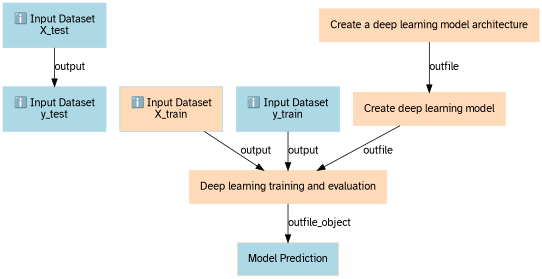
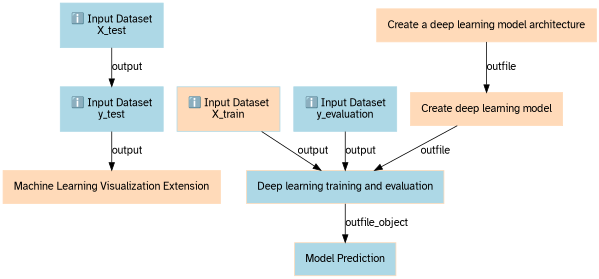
node "ℹ️ Input Dataset y_train": label "ℹ️ Input Dataset y_train" -> "ℹ️ Input Dataset y_evaluation"
node "Machine Learning Visualization Extension": added
node "Deep learning training and evaluation": fillcolor peachpuff -> lightblue
